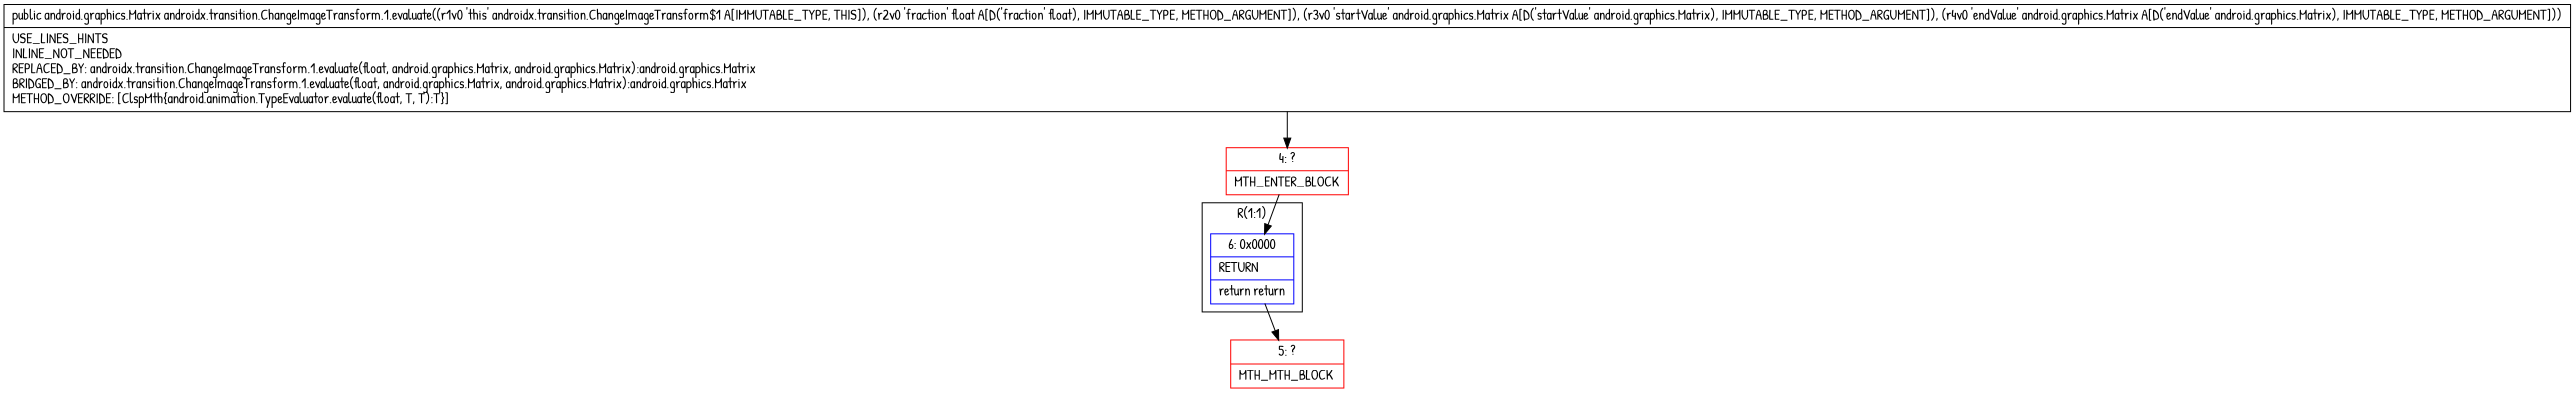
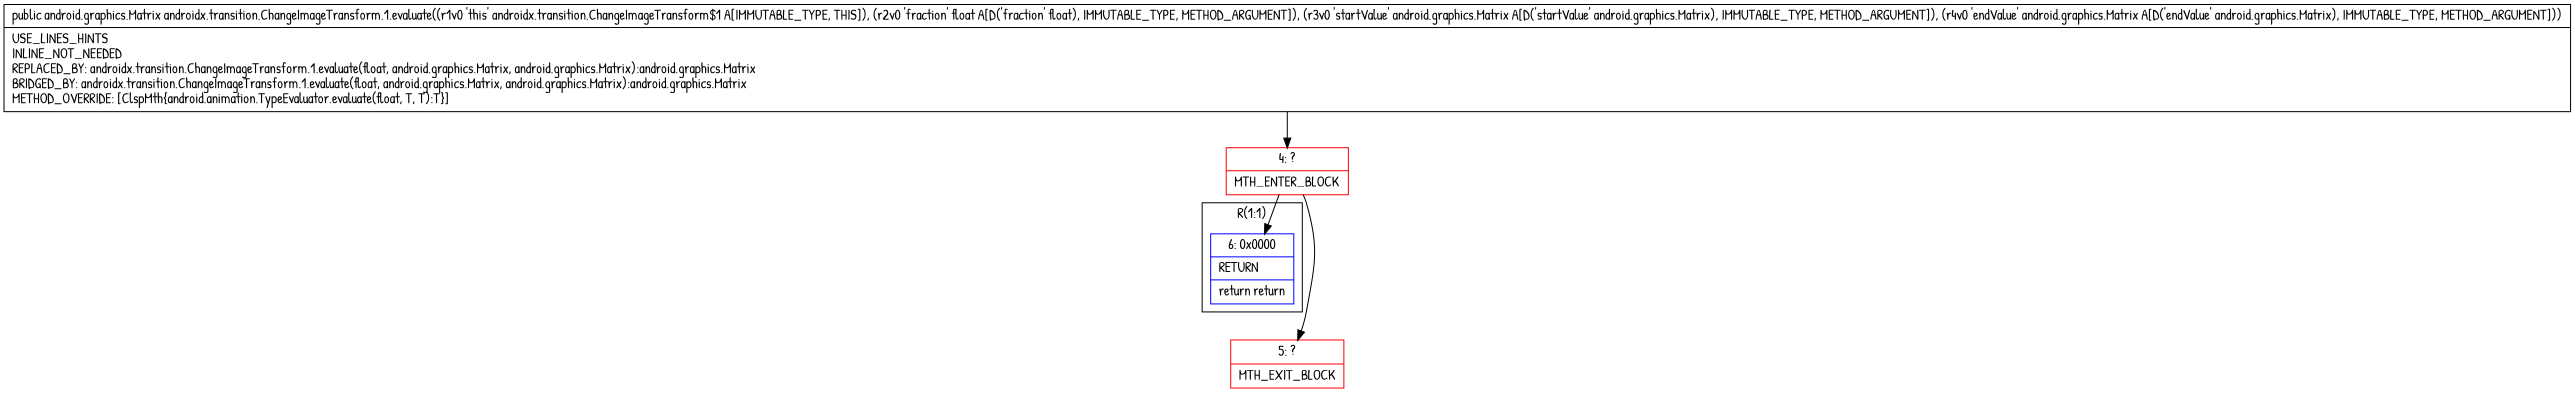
edge "6: 0x0000" -> "5: ?": now "4: ?" -> "5: ?"
node "5: ?": text "MTH_MTH_BLOCK" -> "MTH_EXIT_BLOCK"
